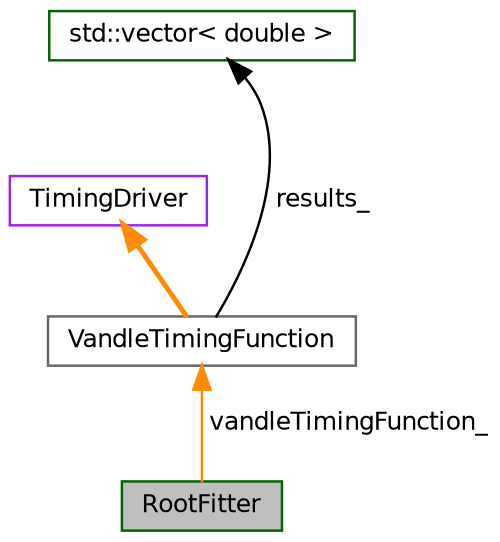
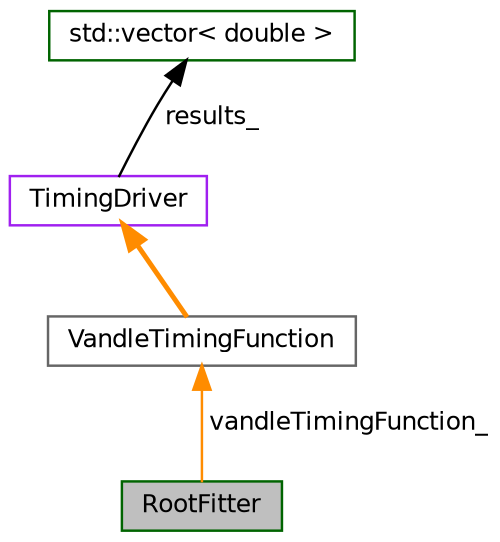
edge "VandleTimingFunction" -> "std::vector< double >": now "TimingDriver" -> "std::vector< double >"
